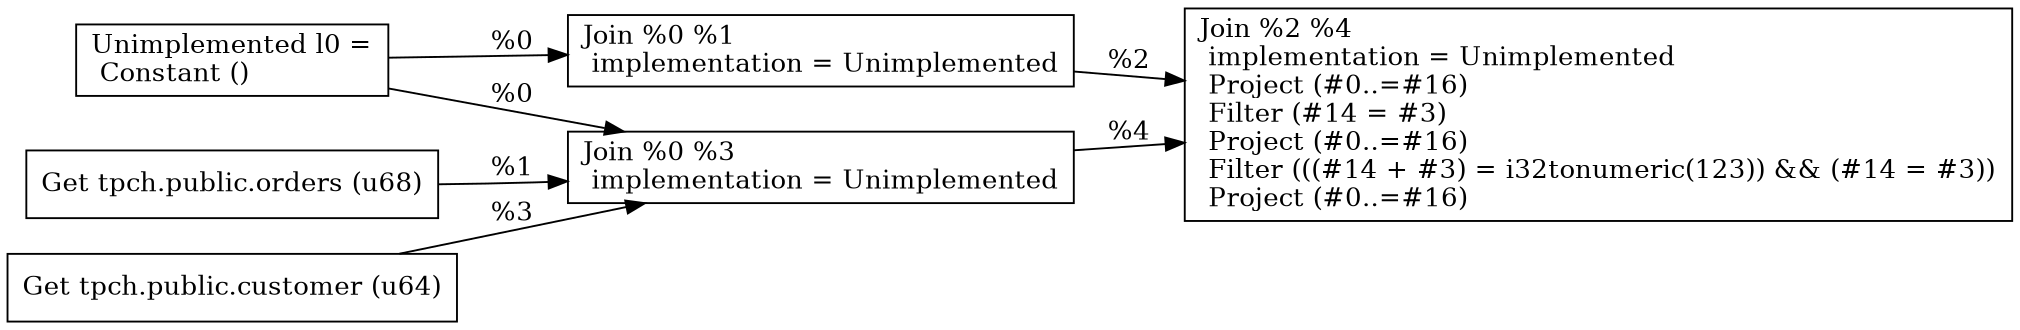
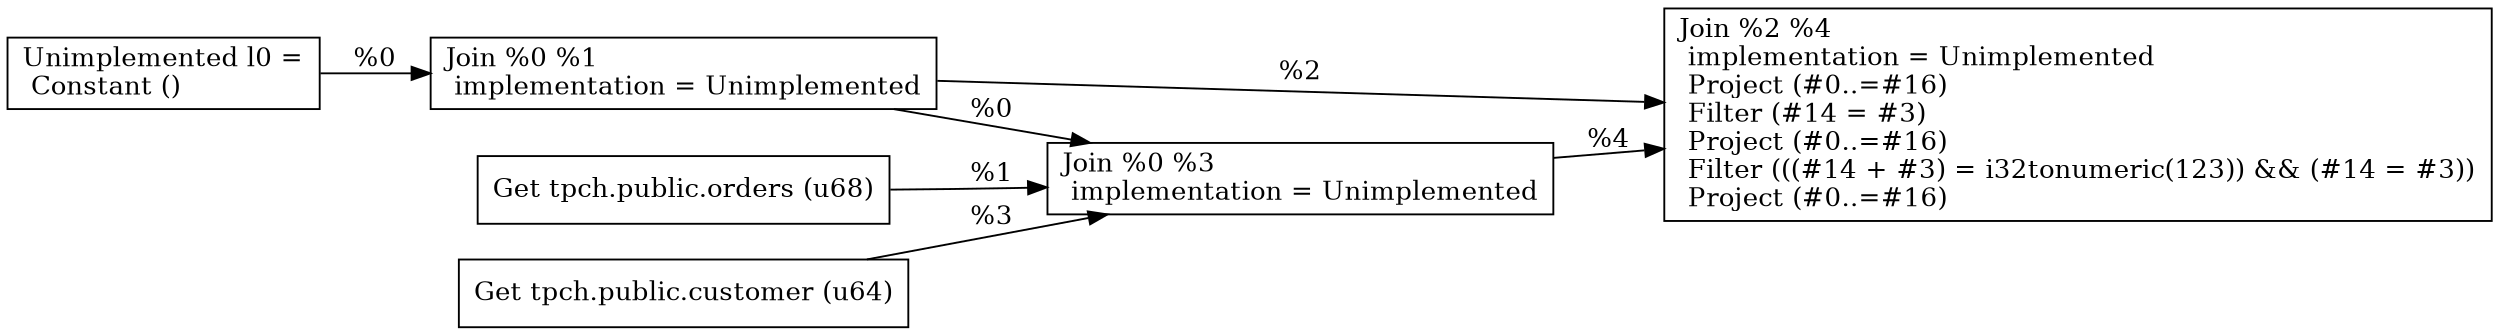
edge "Unimplemented l0 = Constant ()" -> "Join %0 %3 implementation = Unimplemented": now "Join %0 %1 implementation = Unimplemented" -> "Join %0 %3 implementation = Unimplemented"
